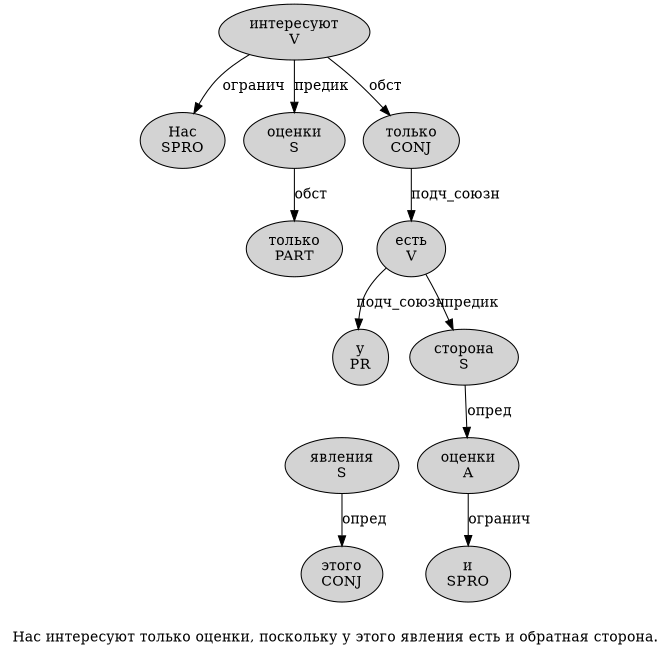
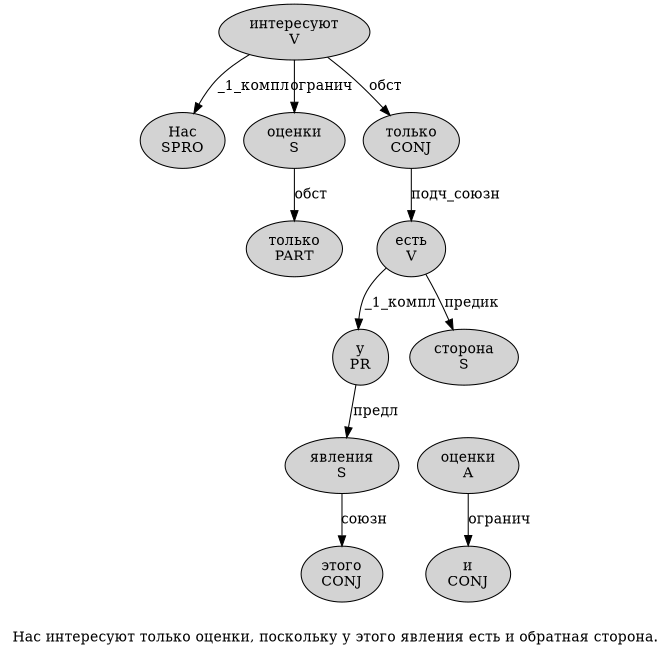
edge "интересуют V" -> "Нас SPRO": label "огранич" -> "_1_компл"
edge "интересуют V" -> "оценки S": label "предик" -> "огранич"
edge "есть V" -> "у PR": label "подч_союзн" -> "_1_компл"
edge "у PR" -> "явления S": added, label "предл"
edge "сторона S" -> "оценки A": removed, label "опред"
edge "явления S" -> "этого CONJ": label "опред" -> "союзн"
node "и SPRO": label "и SPRO" -> "и CONJ"
